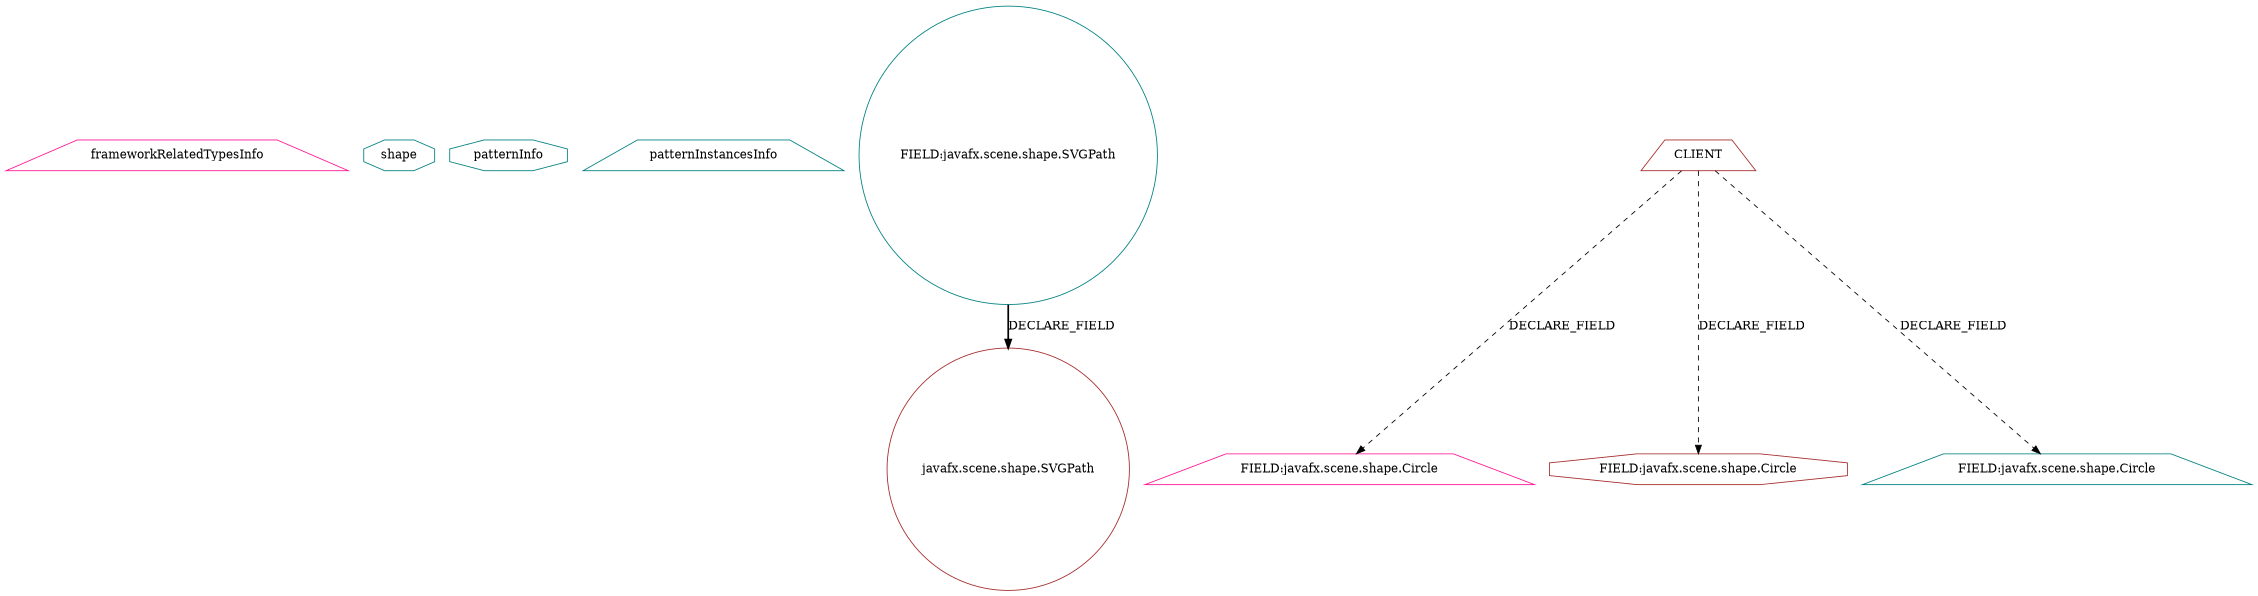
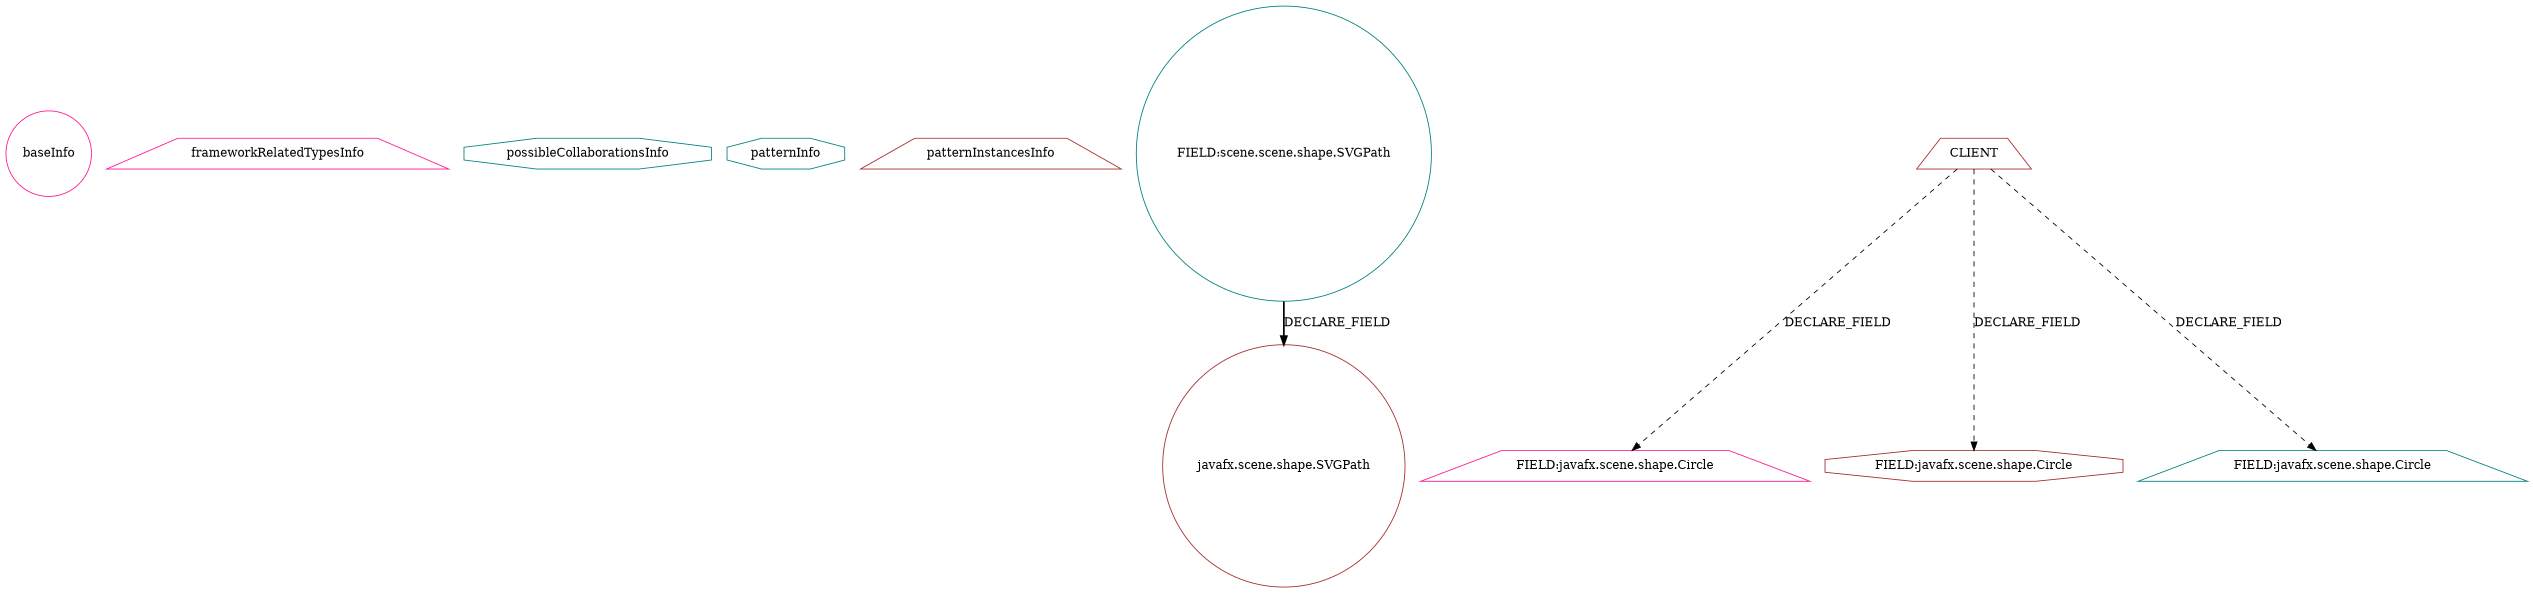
node "baseInfo": added
node "shape": label "shape" -> "possibleCollaborationsInfo"
node "patternInstancesInfo": color teal -> brown
node "FIELD:javafx.scene.shape.SVGPath": label "FIELD:javafx.scene.shape.SVGPath" -> "FIELD:scene.scene.shape.SVGPath"
